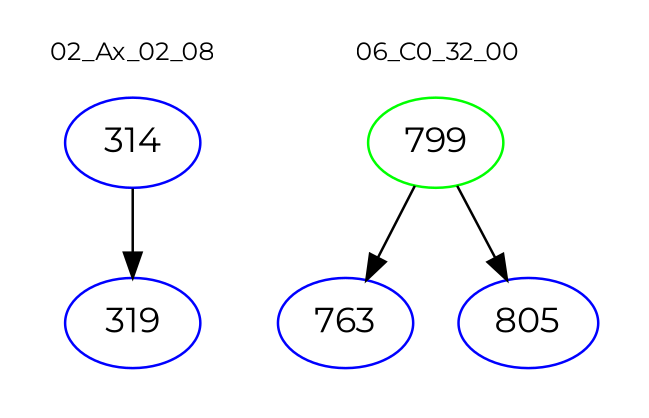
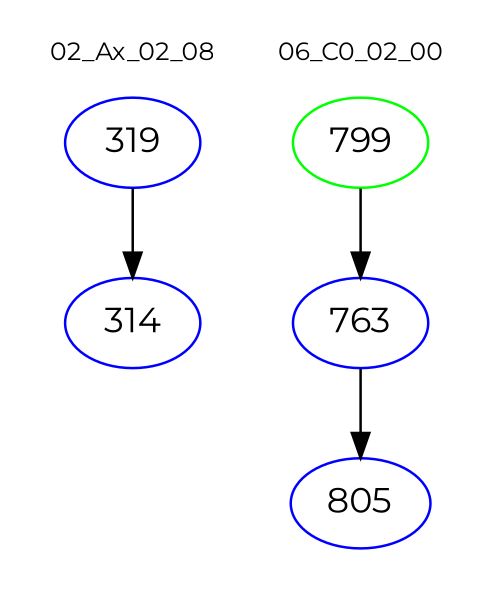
cluster "06_C0_32_00": label "06_C0_32_00" -> "06_C0_02_00"
edge "314" -> "319": reversed
edge "799" -> "805": now "763" -> "805"
